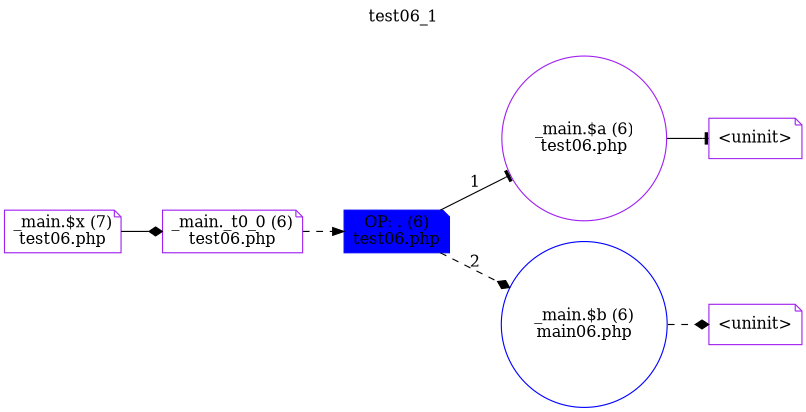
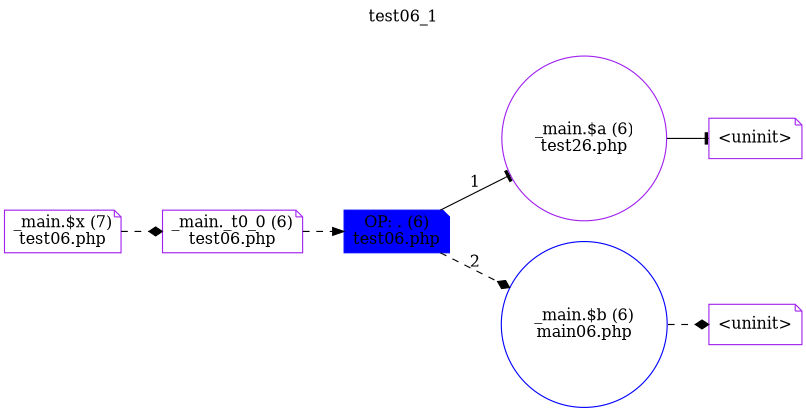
node "_main.$a (6) test06.php": label "_main.$a (6) test06.php" -> "_main.$a (6) test26.php"
edge "_main.$x (7) test06.php" -> "_main._t0_0 (6) test06.php": style solid -> dashed
